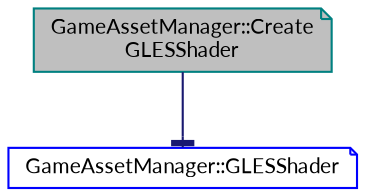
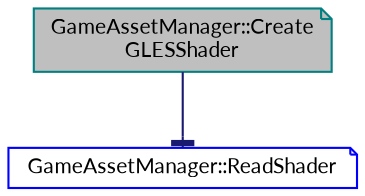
node "GameAssetManager::GLESShader": label "GameAssetManager::GLESShader" -> "GameAssetManager::ReadShader"
